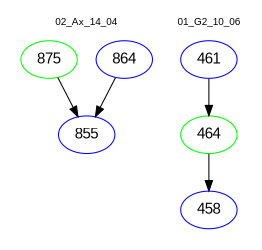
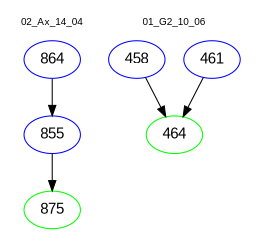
edge "875" -> "855": reversed
edge "464" -> "458": reversed
